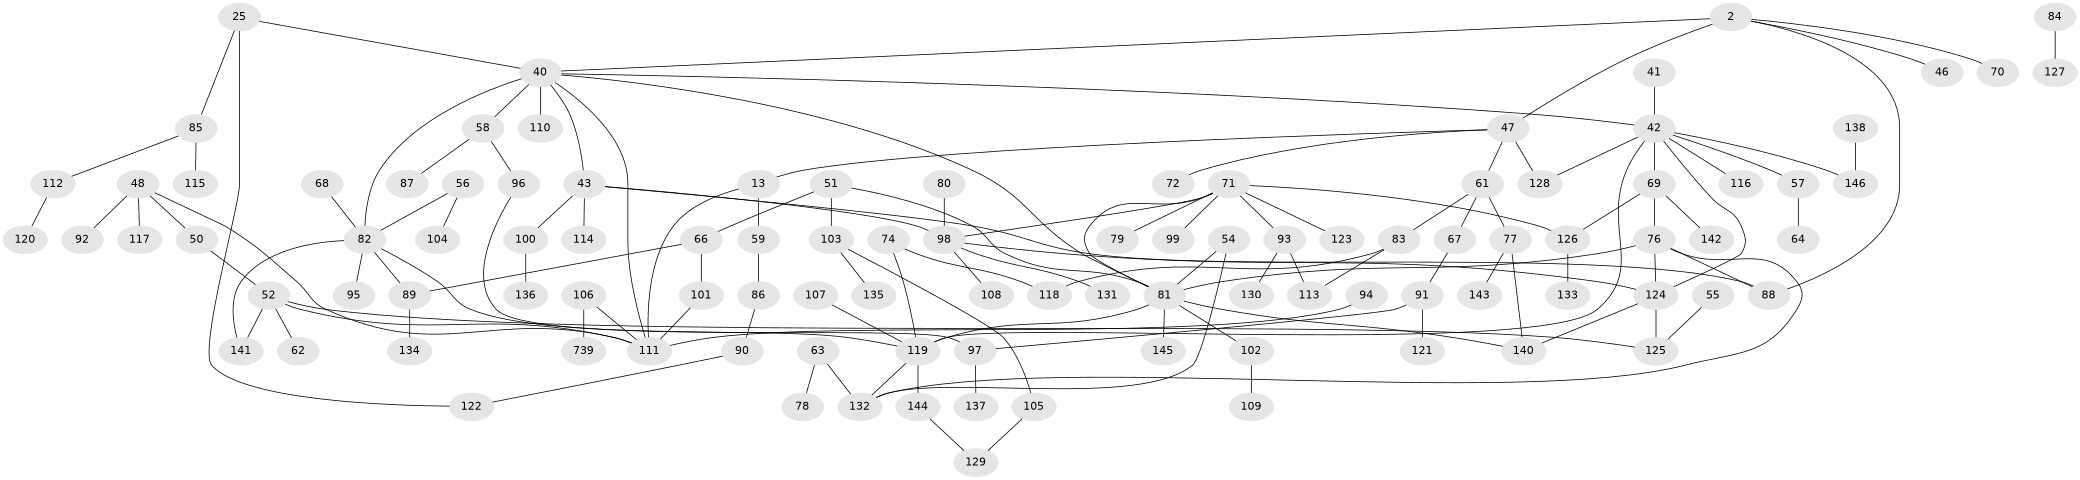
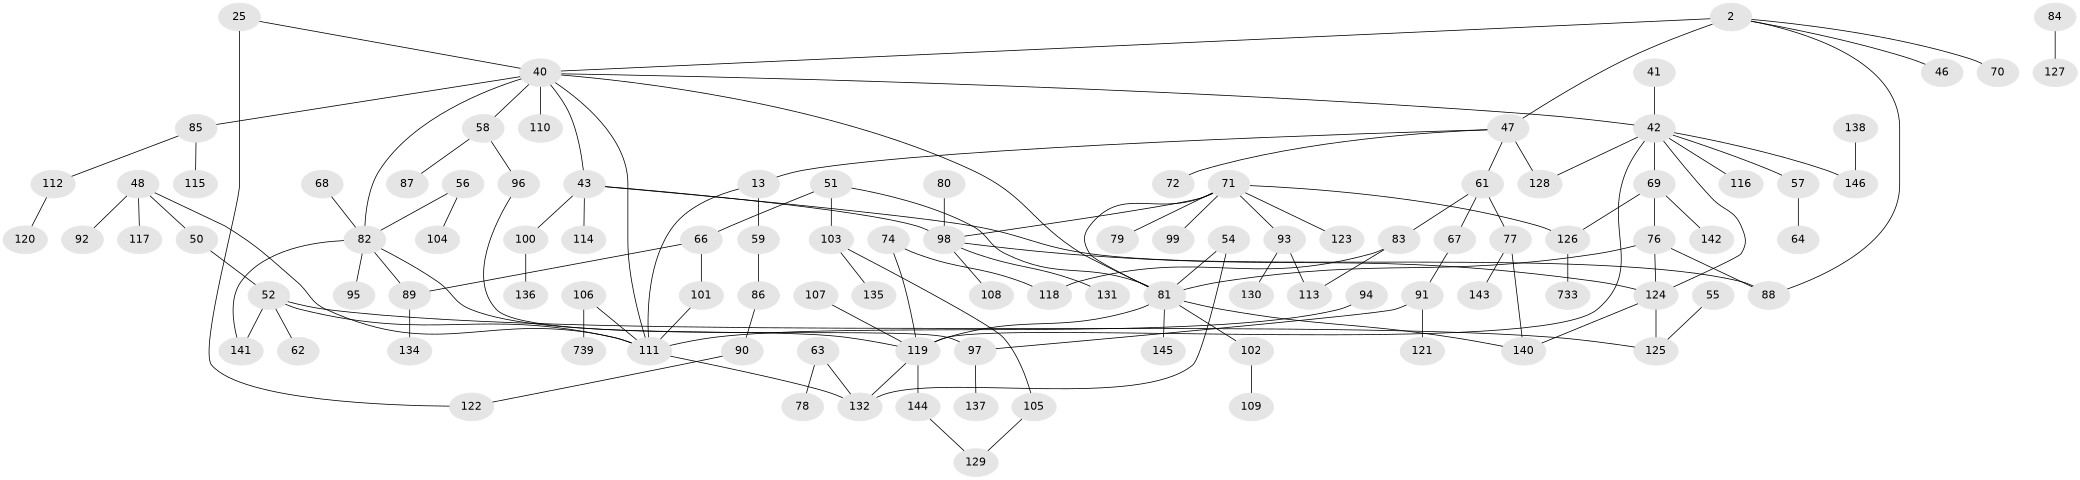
edge "25" -- "85": now "40" -- "85"
node "133": label "133" -> "733"
edge "76" -- "132": now "111" -- "132"
